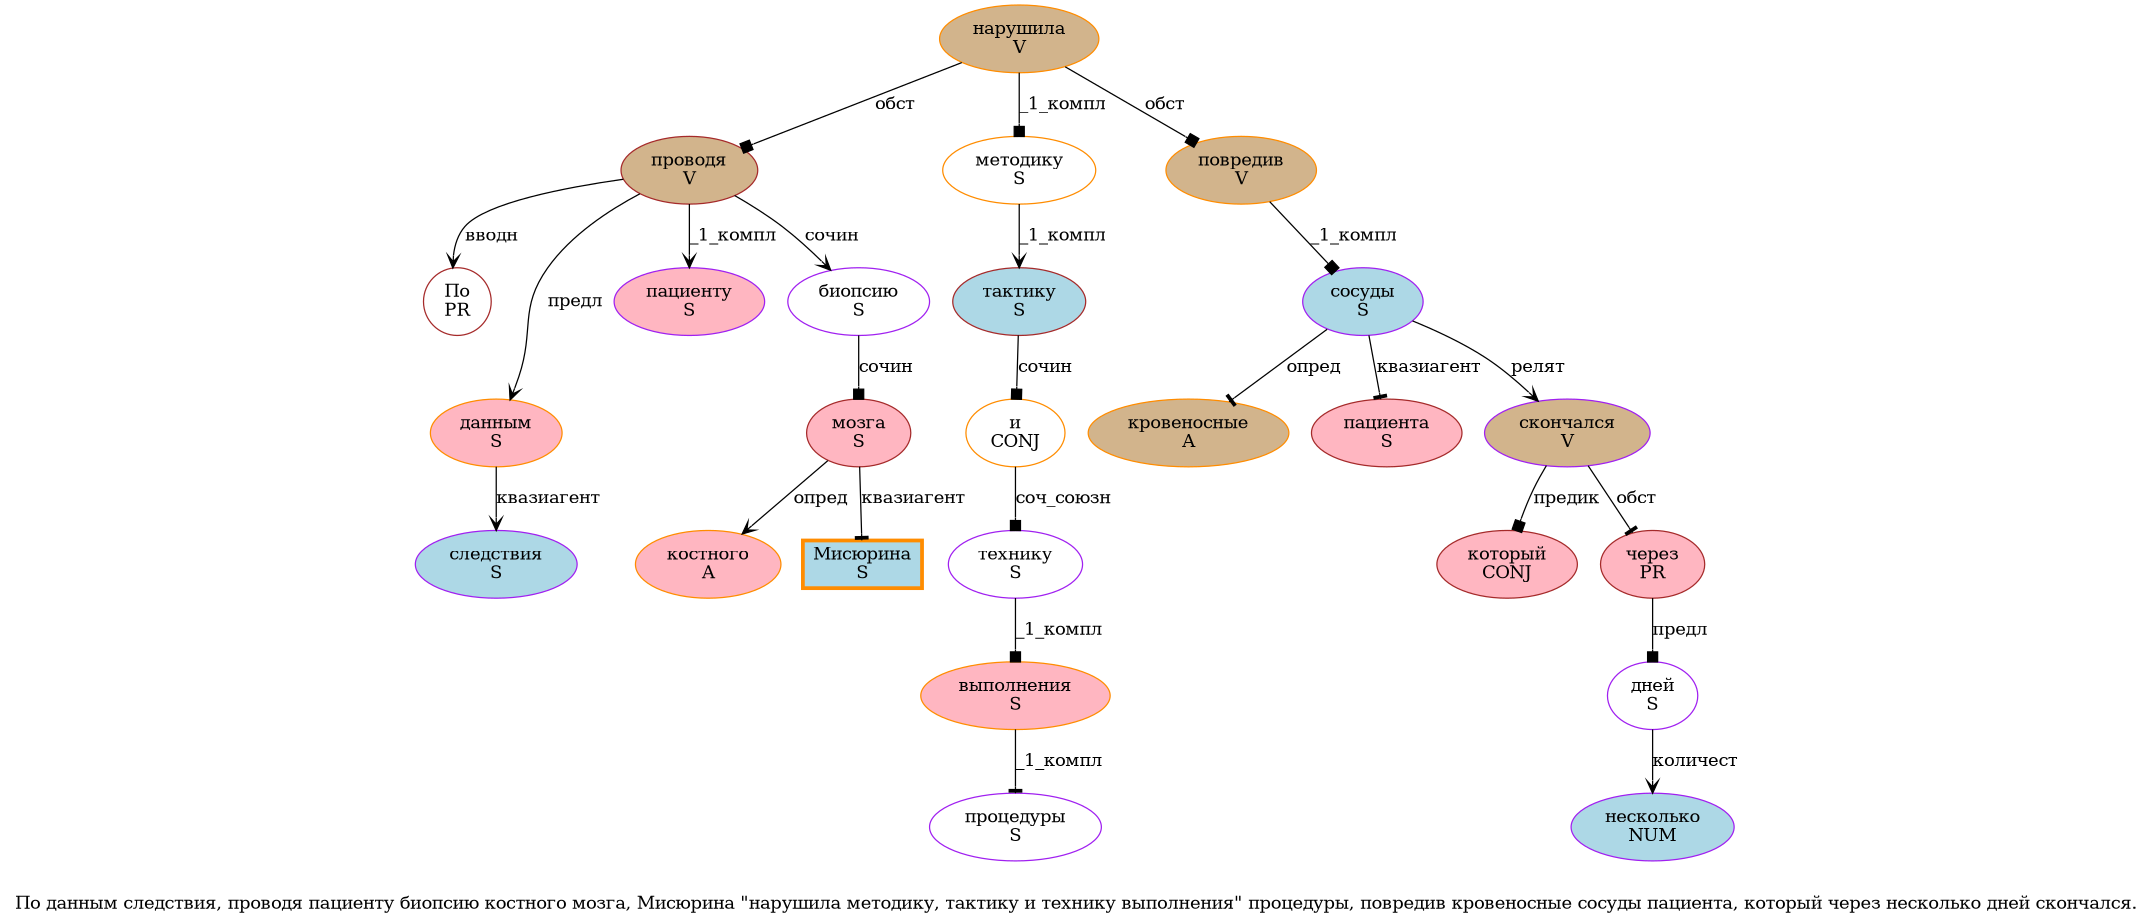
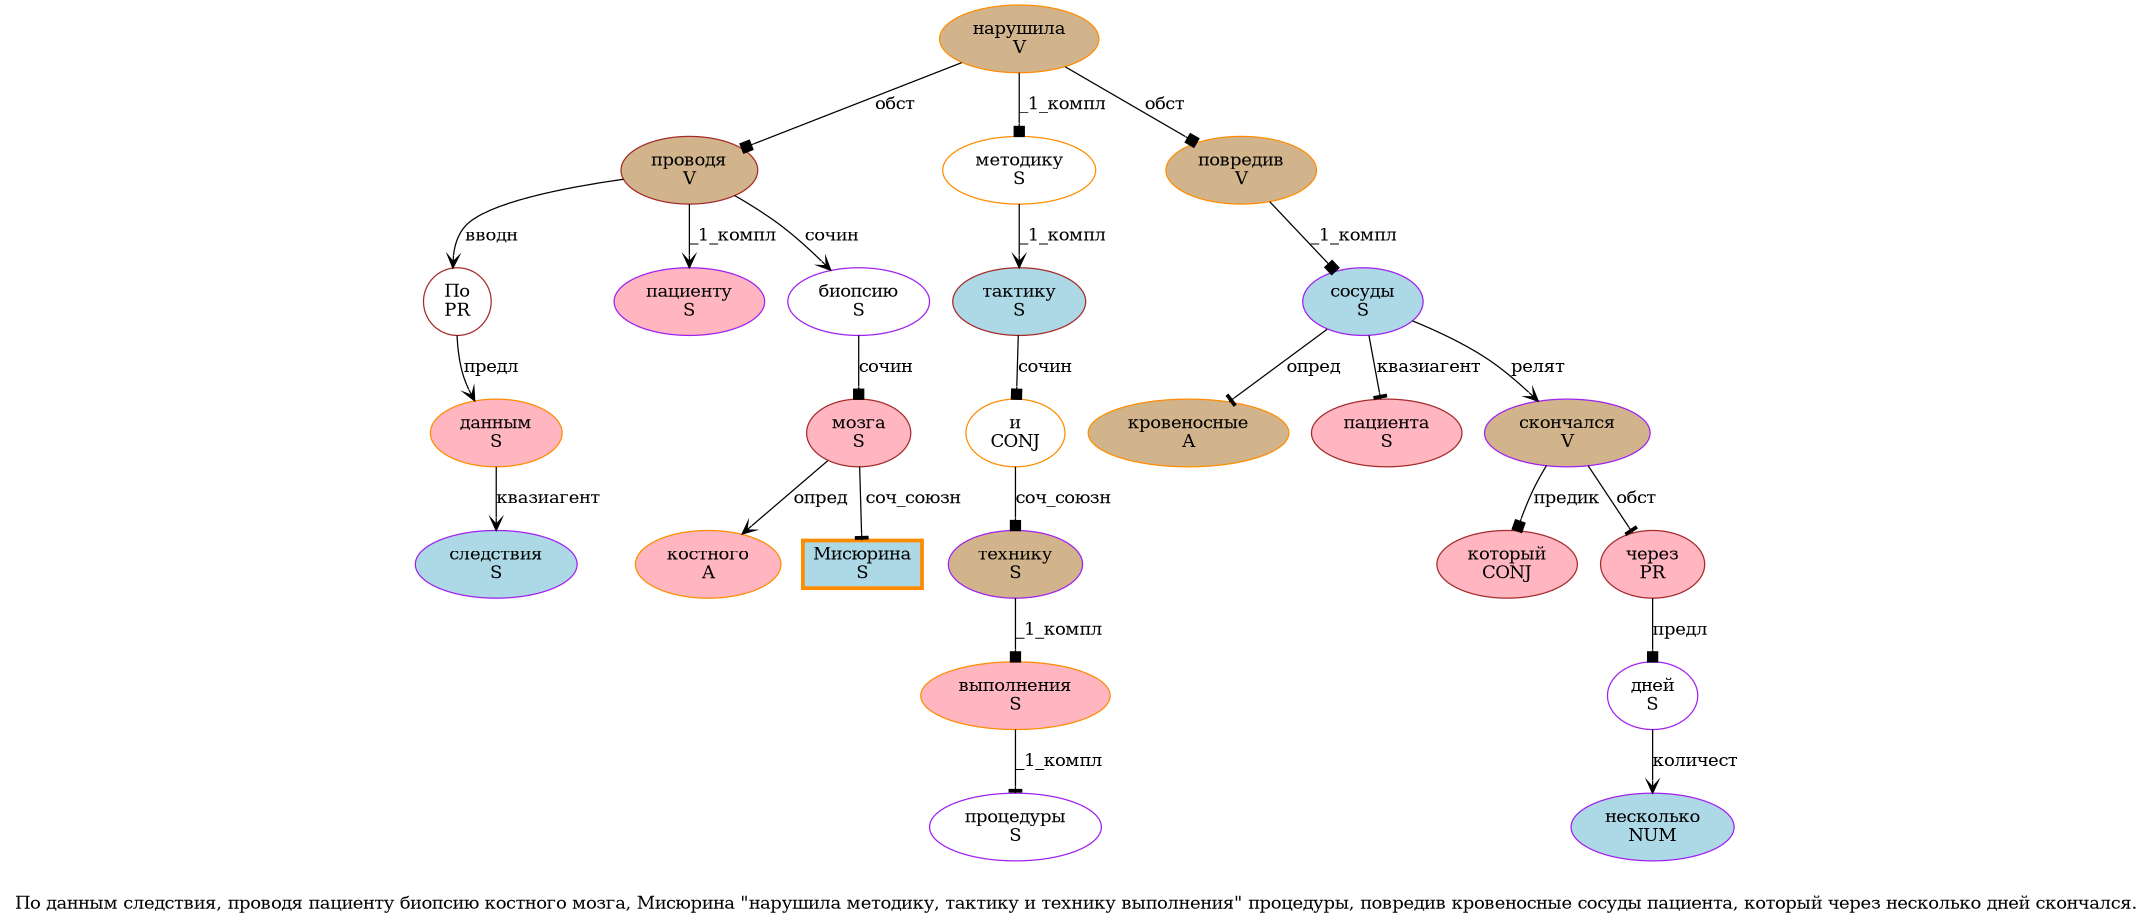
edge "проводя V" -> "данным S": now "По PR" -> "данным S"
edge "мозга S" -> "Мисюрина S": label "квазиагент" -> "соч_союзн"
node "технику S": fillcolor white -> tan
